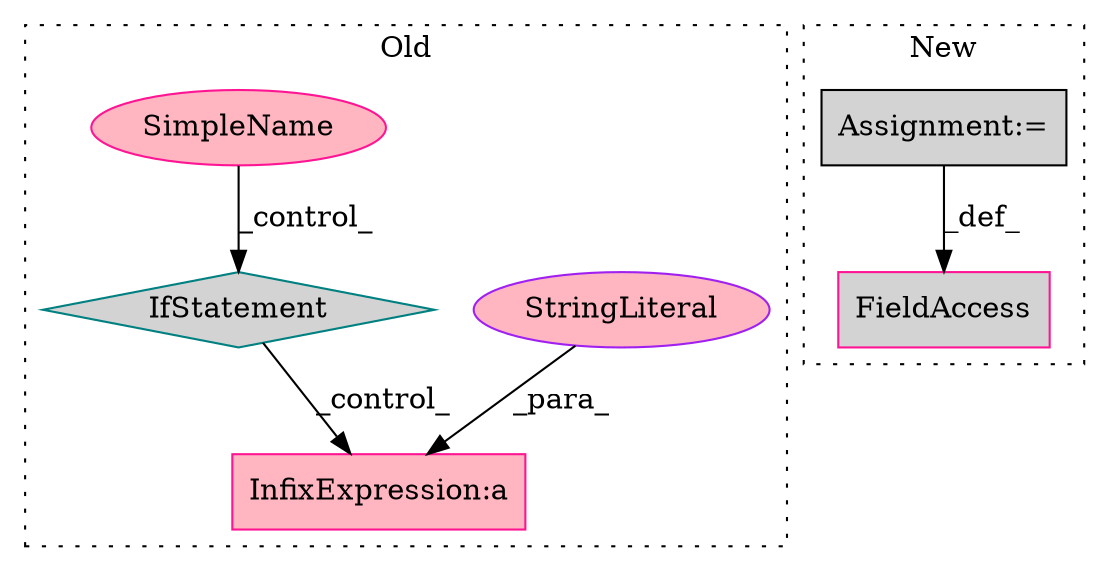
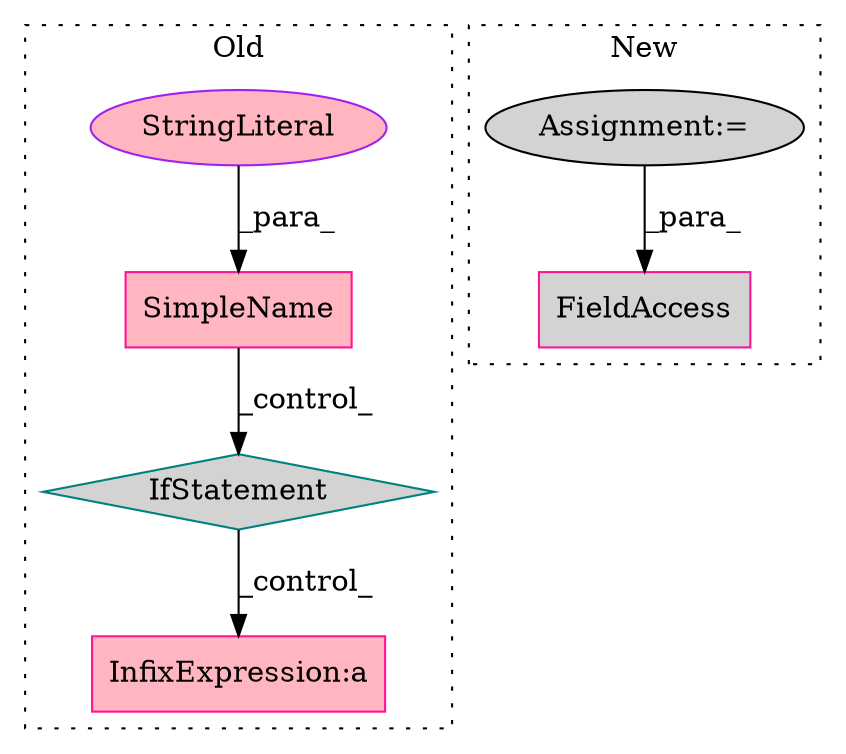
node "SimpleName": shape ellipse -> box
node "Assignment:=": shape box -> ellipse
edge "Assignment:=" -> "FieldAccess": label "_def_" -> "_para_"
edge "StringLiteral" -> "InfixExpression:a": now "StringLiteral" -> "SimpleName"
